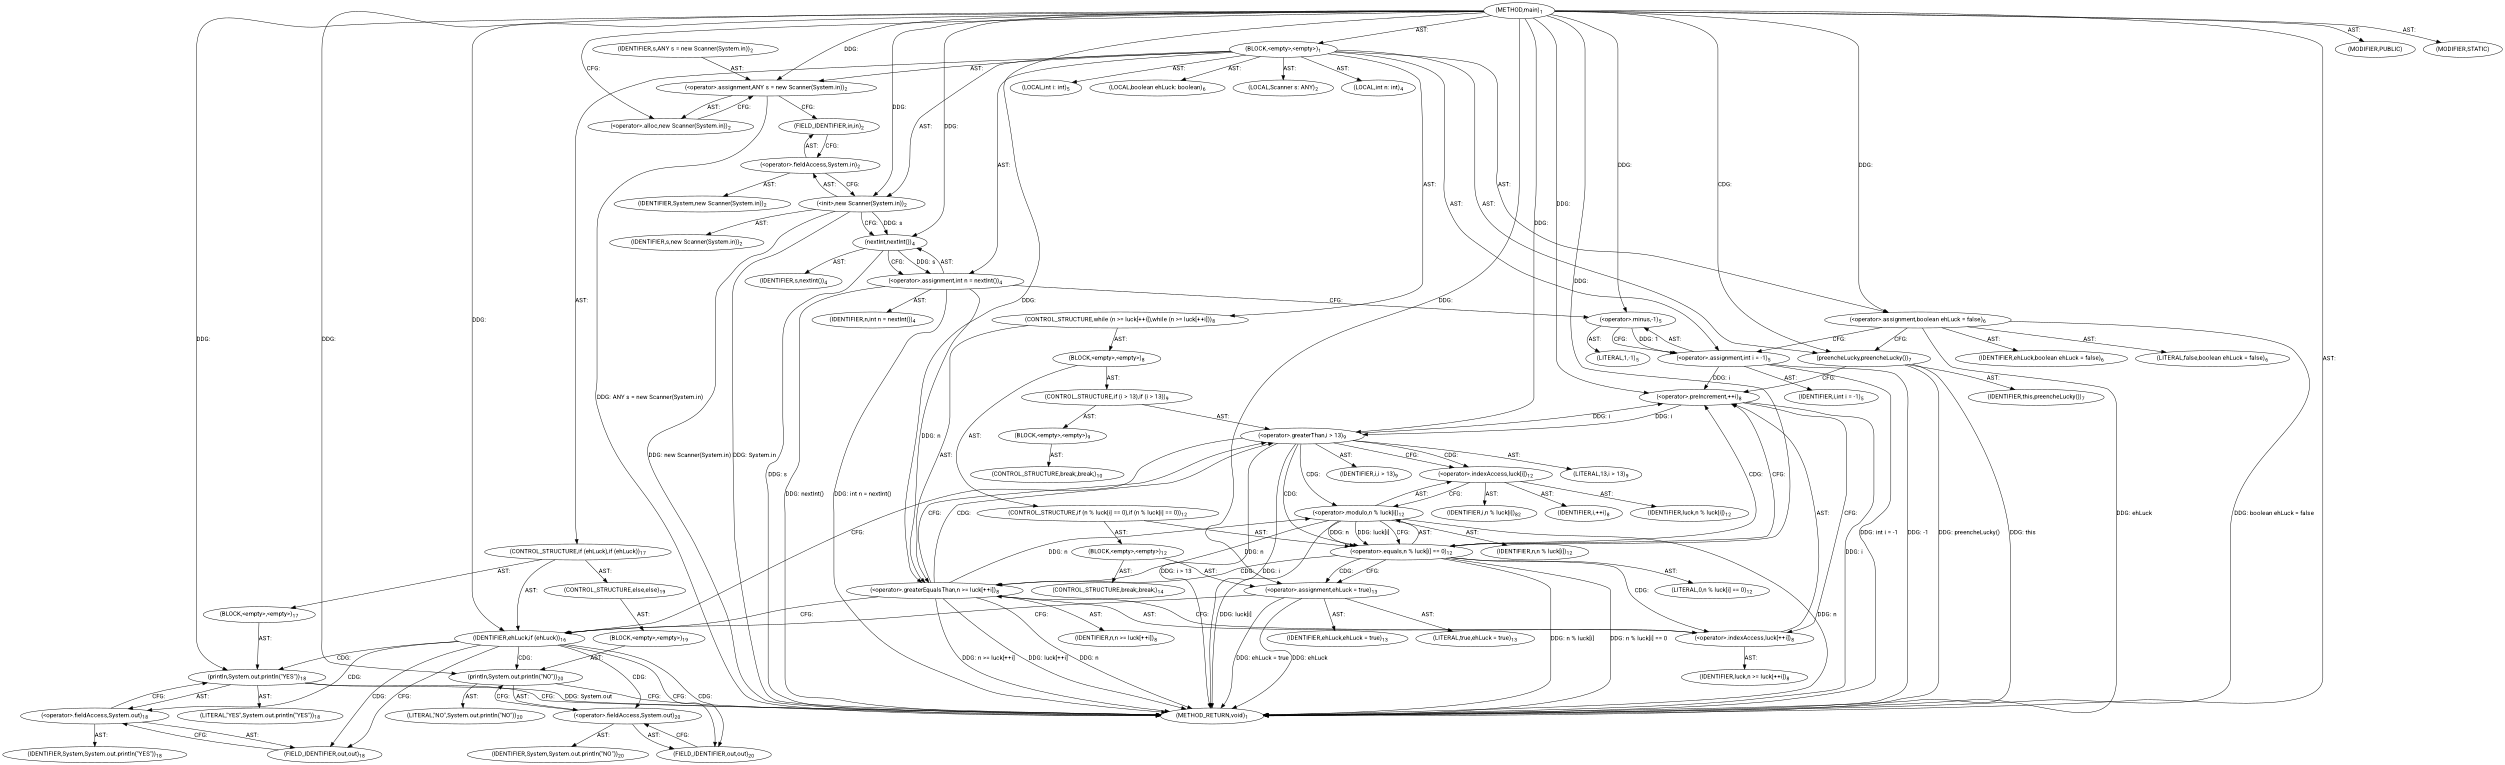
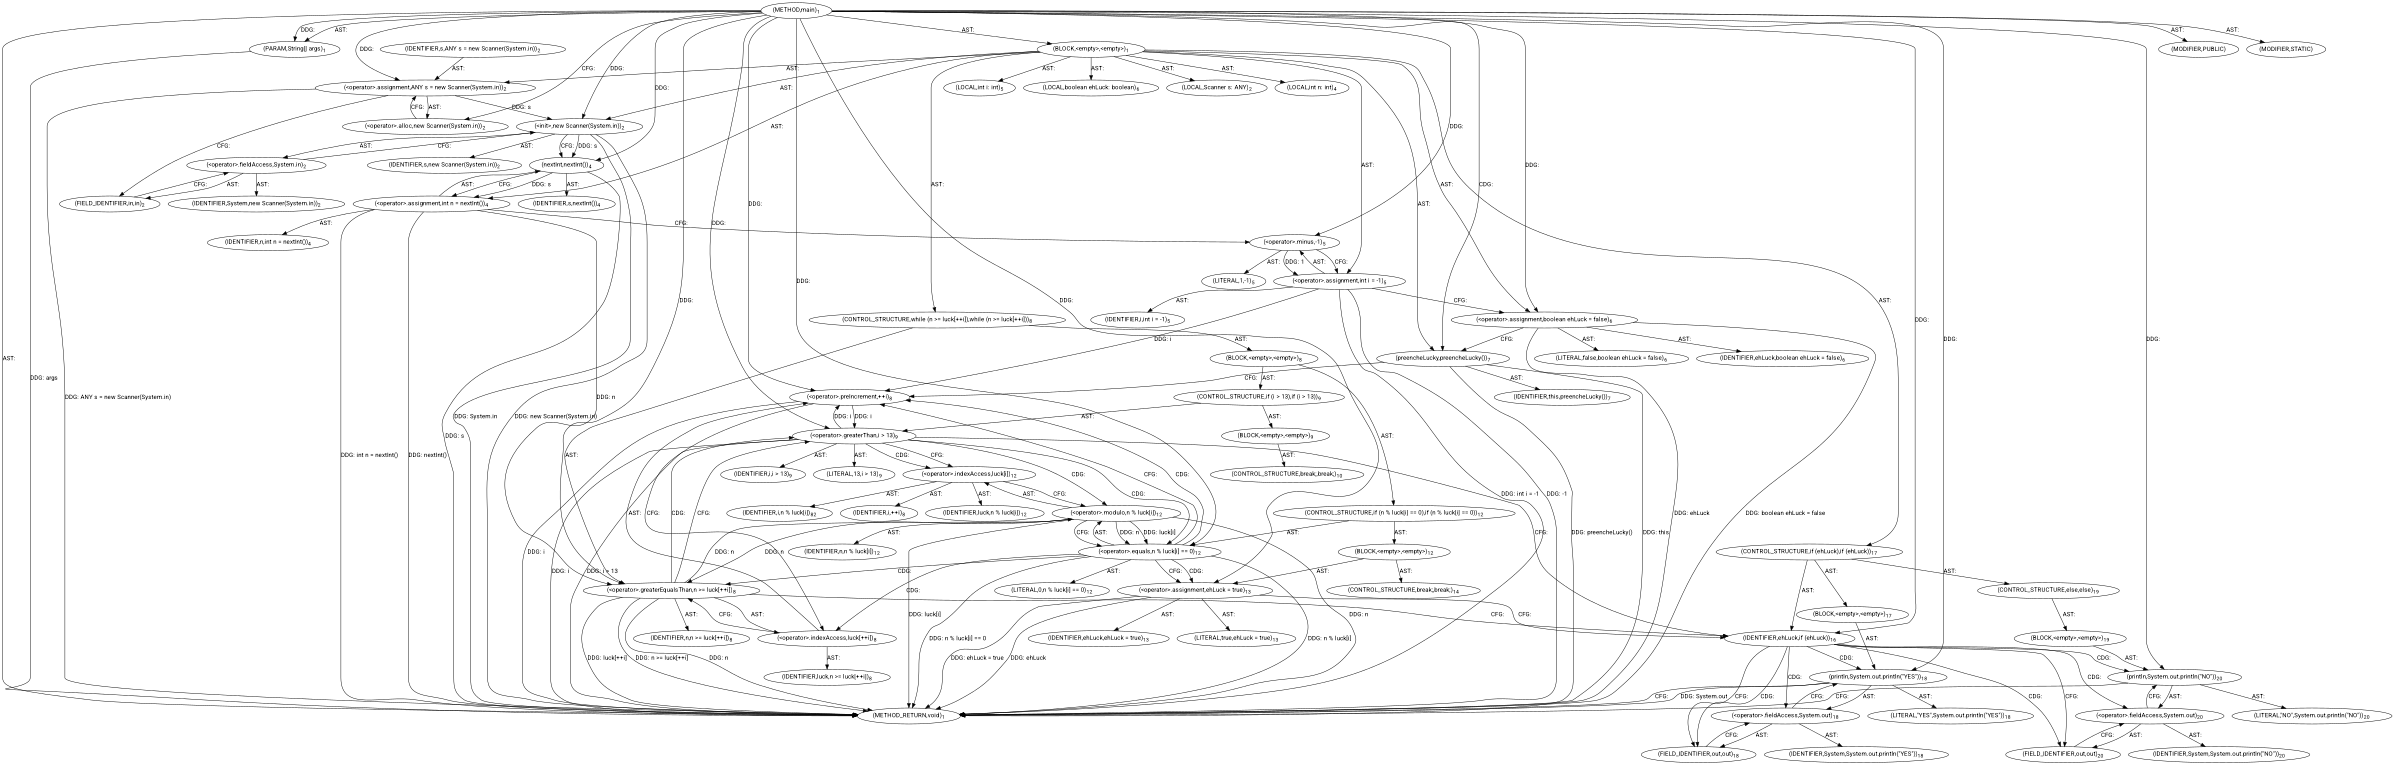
node "(PARAM,String[] args)": added
edge "(<operator>.assignment,ANY s = new Scanner(System.in))" -> "(<init>,new Scanner(System.in))": added, label "DDG: s"
edge "(<operator>.assignment,boolean ehLuck = false)" -> "(<operator>.assignment,int i = -1)": reversed
